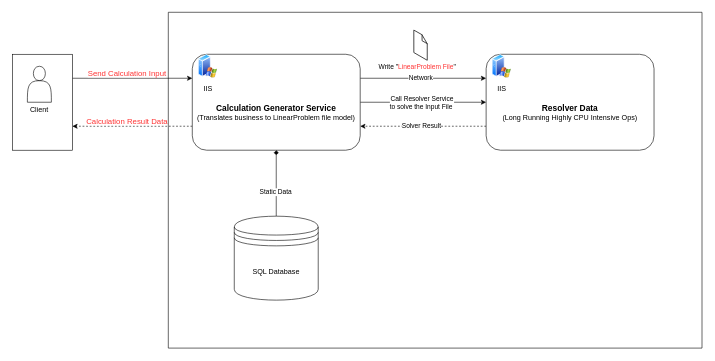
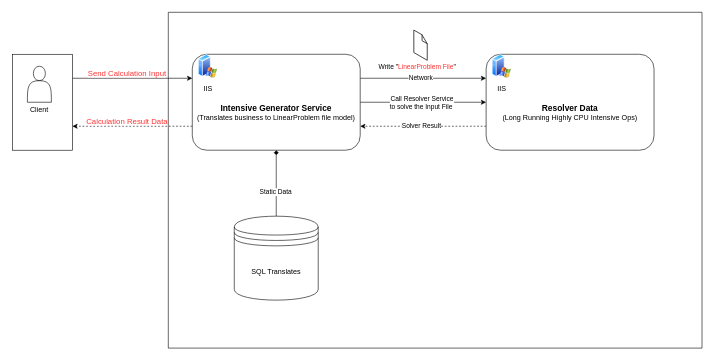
node "Calculation Generator Service (Translates business to LinearProblem file model)": label "Calculation Generator Service (Translates business to LinearProblem file model)" -> "Intensive Generator Service (Translates business to LinearProblem file model)"
node "SQL Database": label "SQL Database" -> "SQL Translates"
